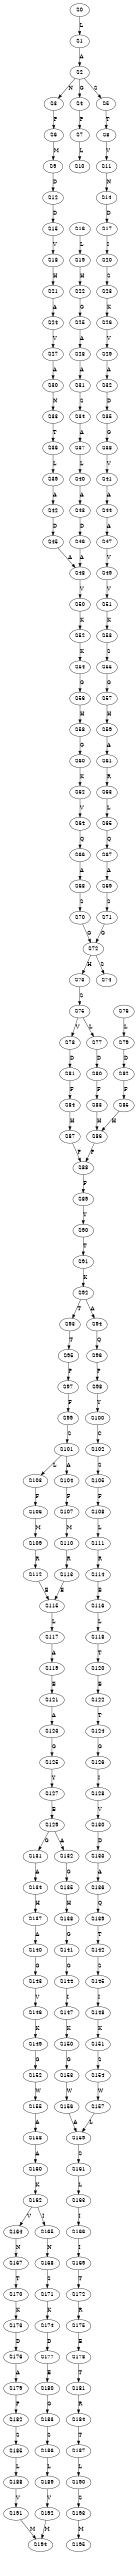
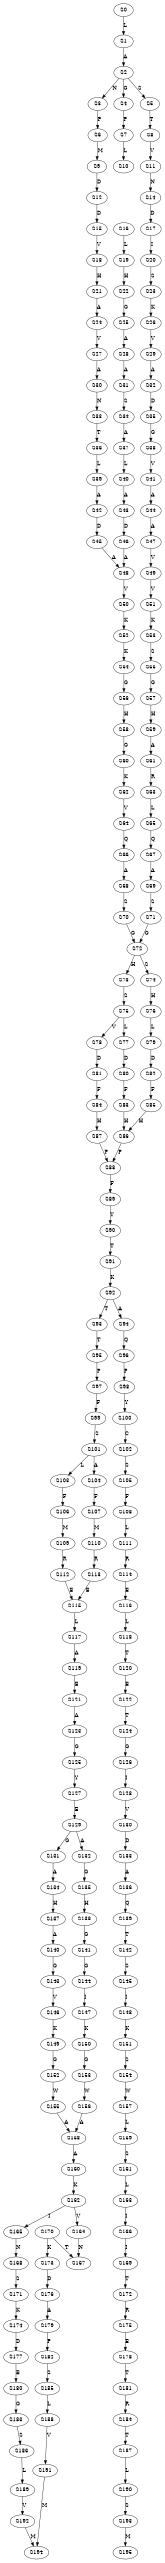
edge "S74" -> "S76": added, label "H"
edge "S156" -> "S159": now "S156" -> "S158"
edge "S167" -> "S170": reversed
